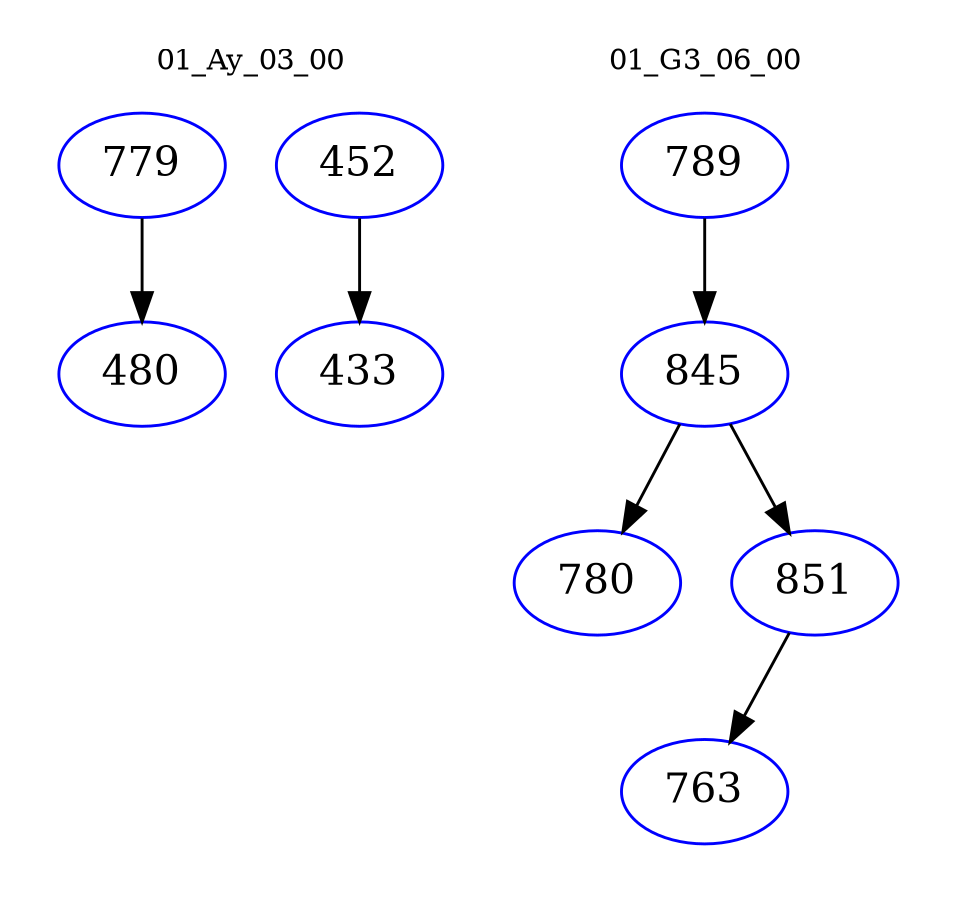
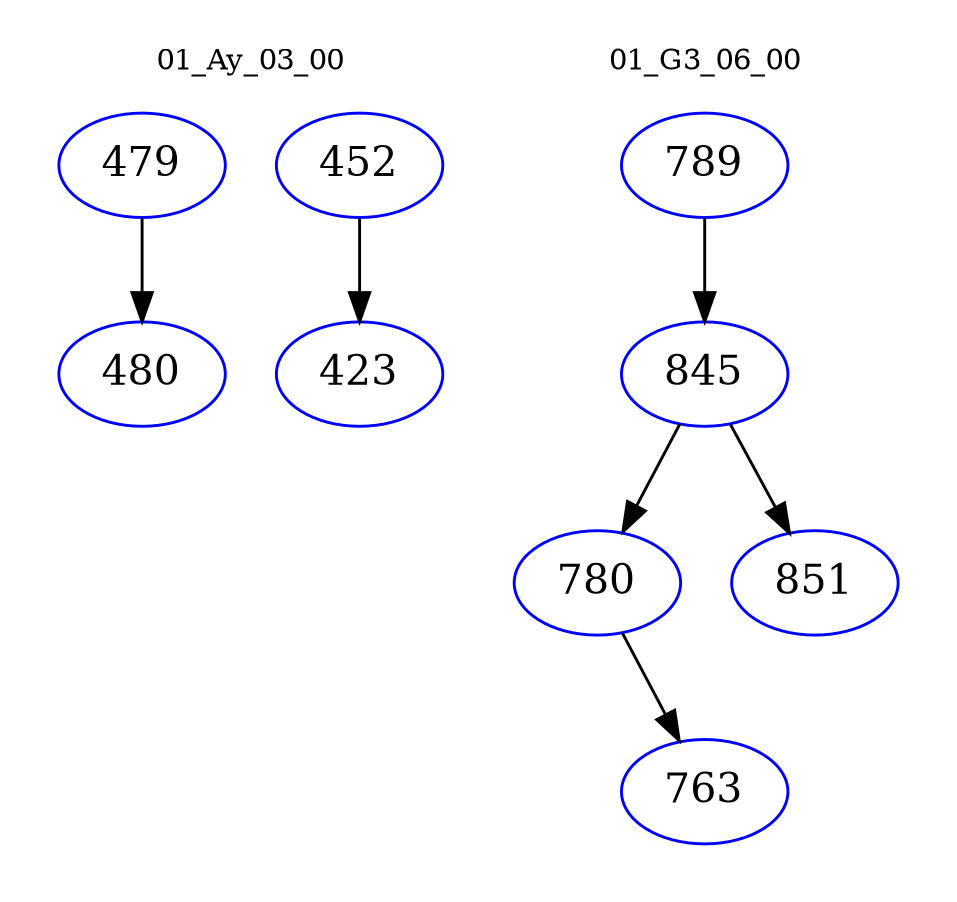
node "779": label "779" -> "479"
node "433": label "433" -> "423"
edge "851" -> "763": now "780" -> "763"
